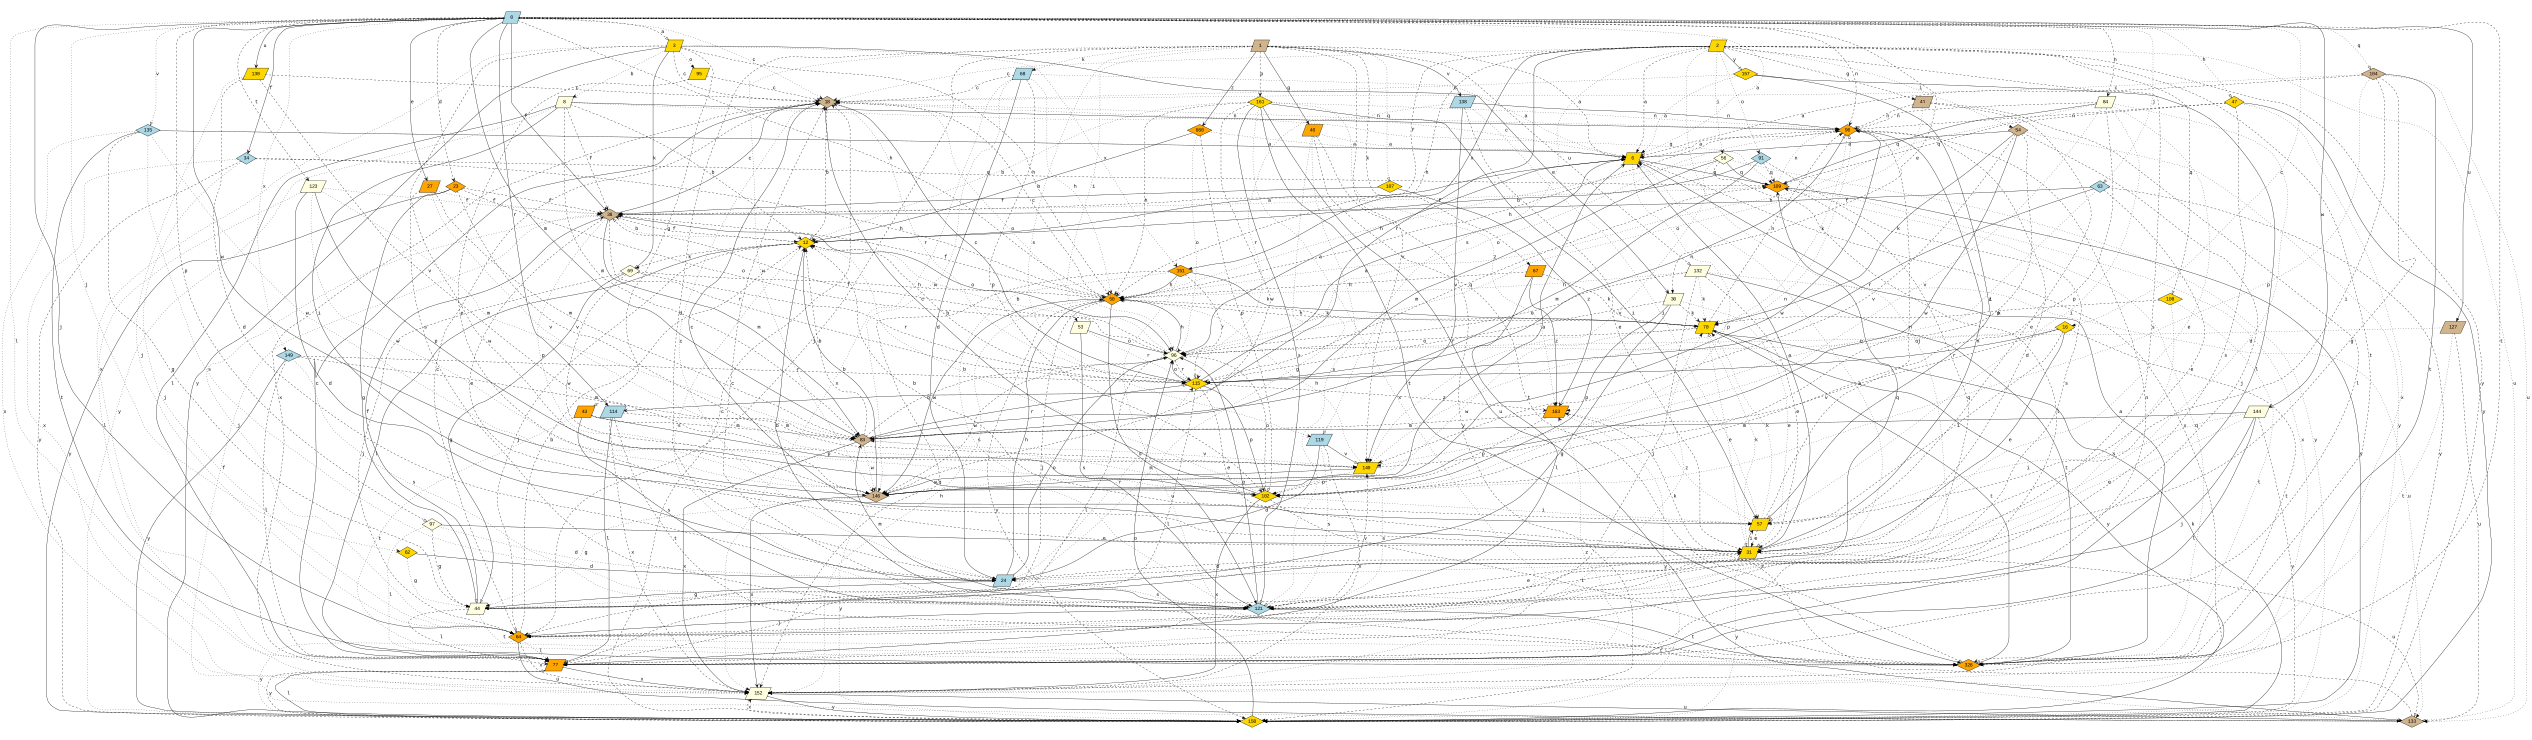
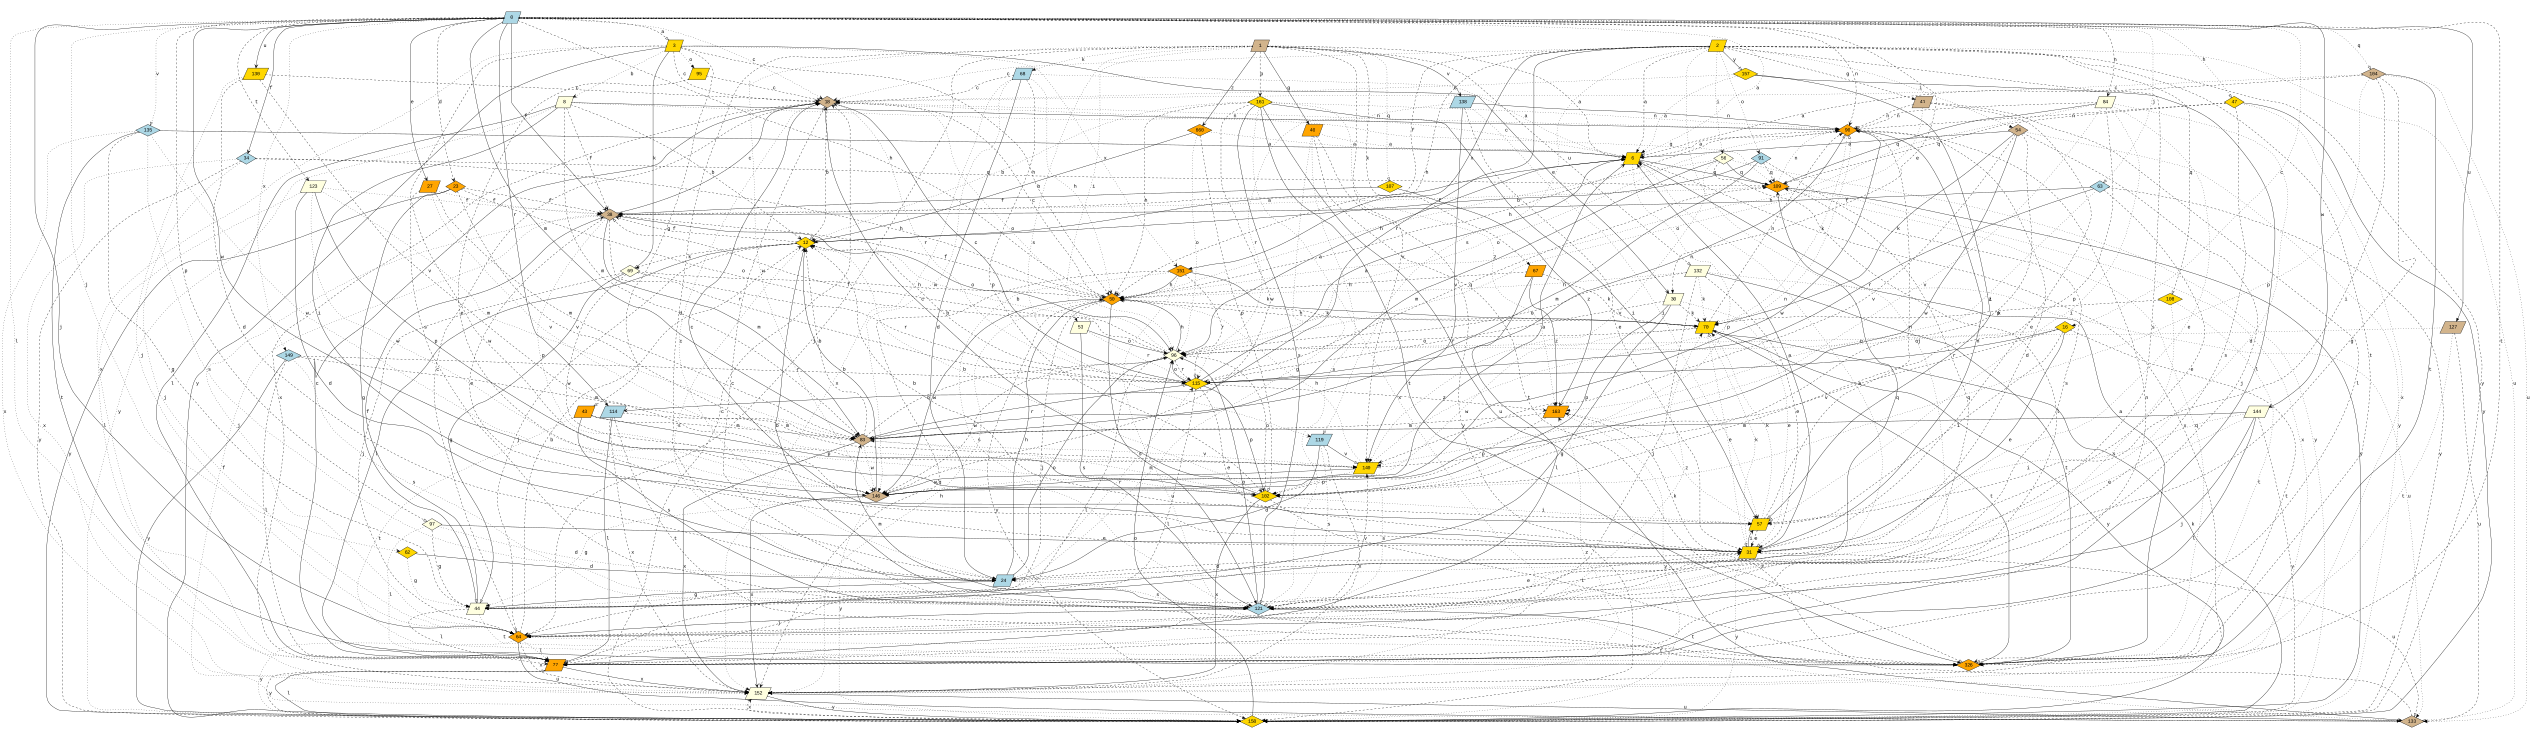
edge "38" -> "12": removed, label "b"
edge "326" -> "18": arrowhead vee -> onormal
